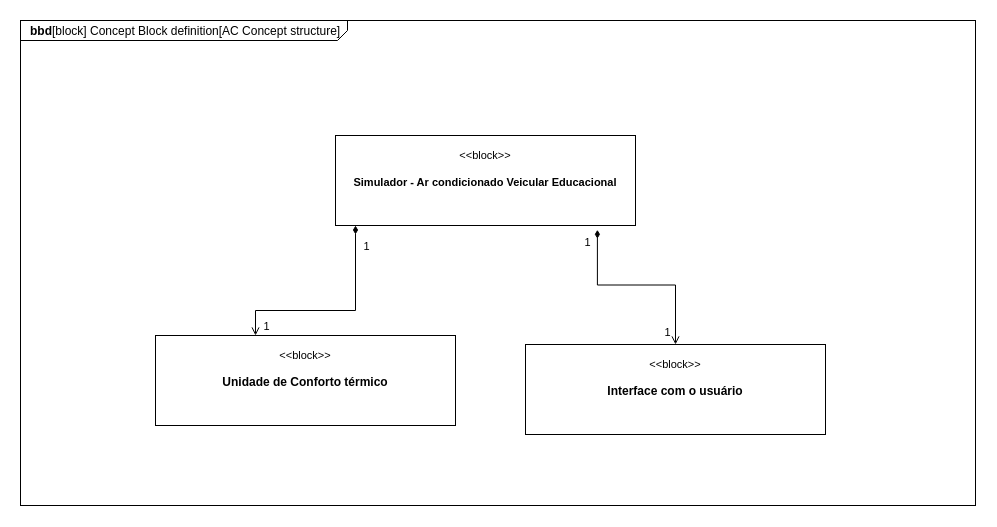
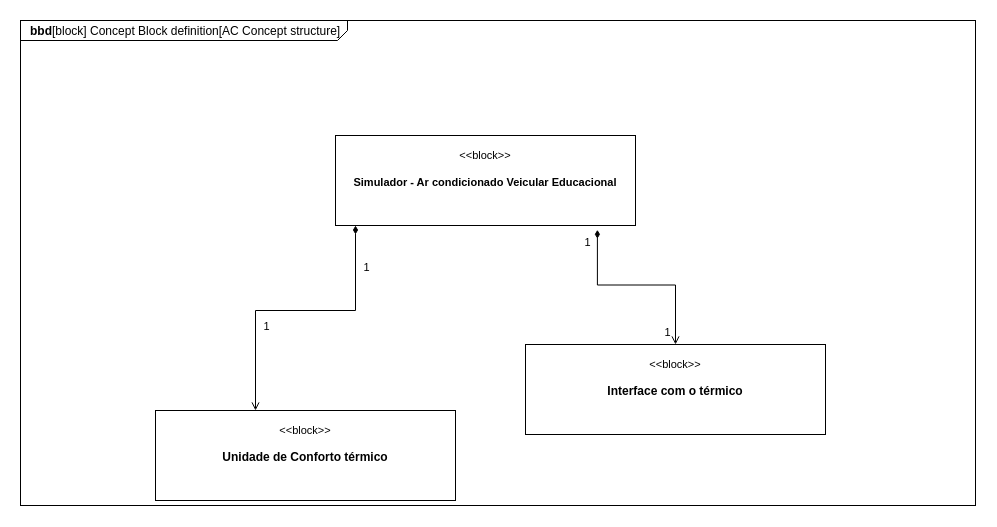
node "<<block>> Interface com o usuário": label "<<block>> Interface com o usuário" -> "<<block>> Interface com o térmico"
node "<<block>> Unidade de Conforto térmico": moved (306, 381) -> (306, 456)
